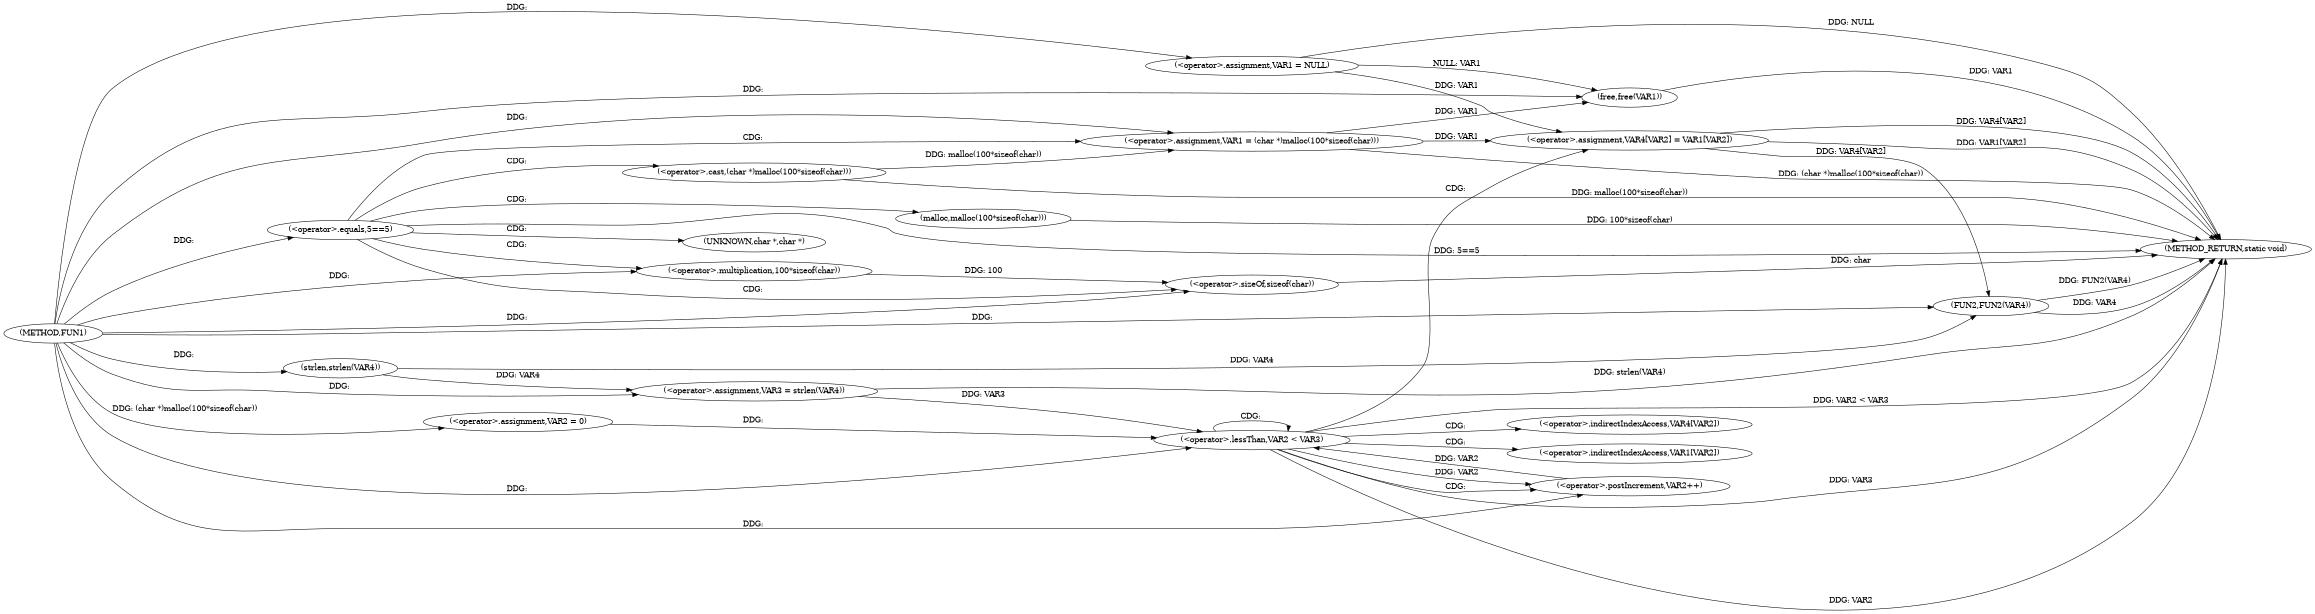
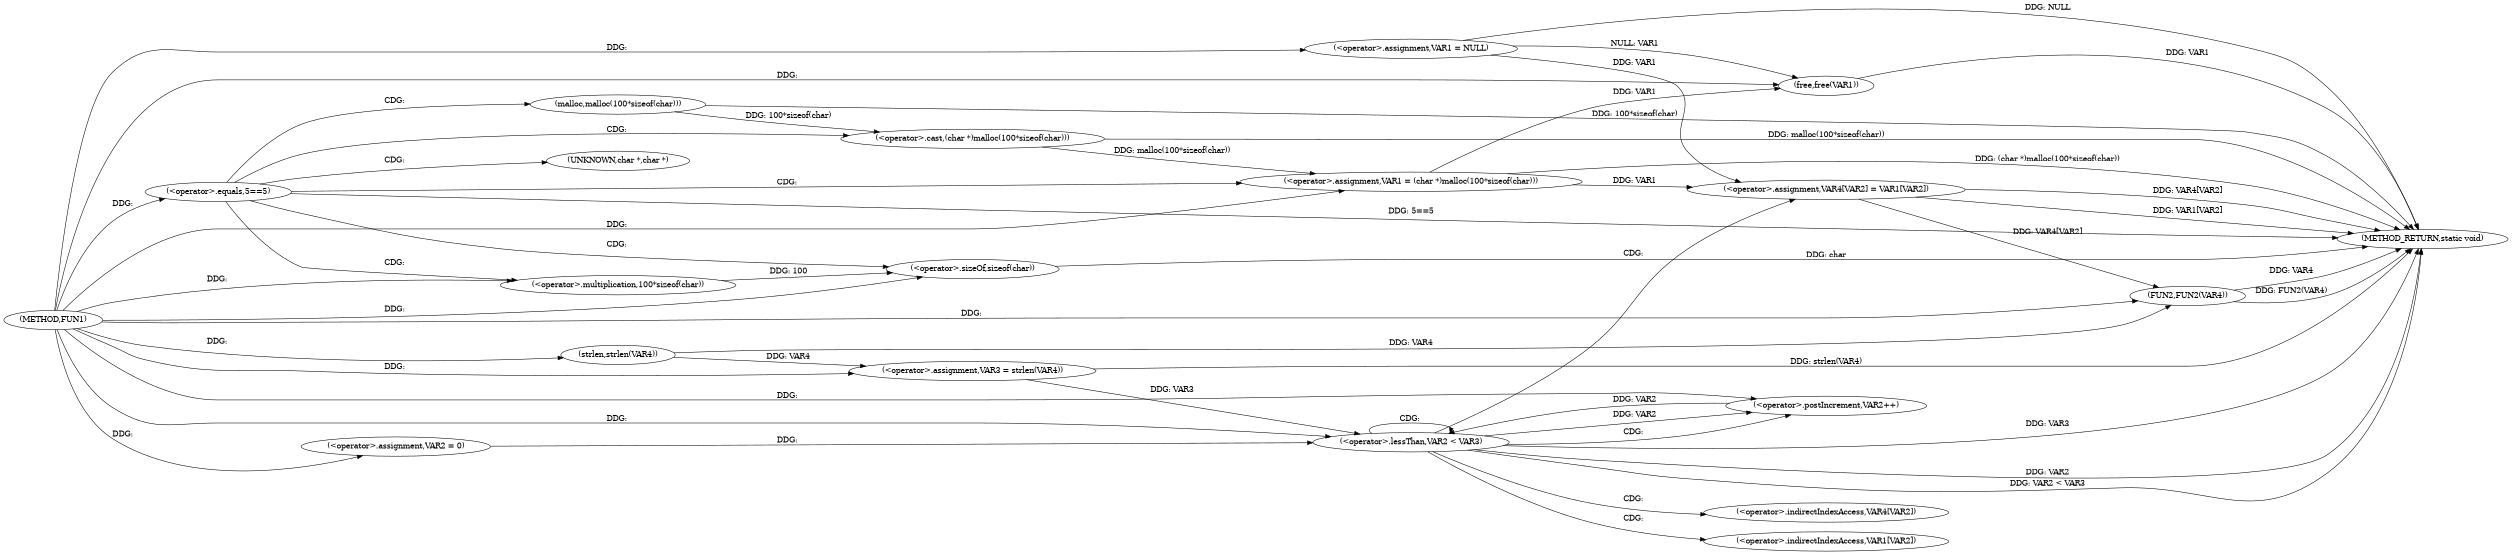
edge "(malloc,malloc(100*sizeof(char)))" -> "(<operator>.cast,(char *)malloc(100*sizeof(char)))": added, label "DDG: 100*sizeof(char)"
edge "(METHOD,FUN1)" -> "(<operator>.assignment,VAR2 = 0)": label "DDG: (char *)malloc(100*sizeof(char))" -> "DDG: "
